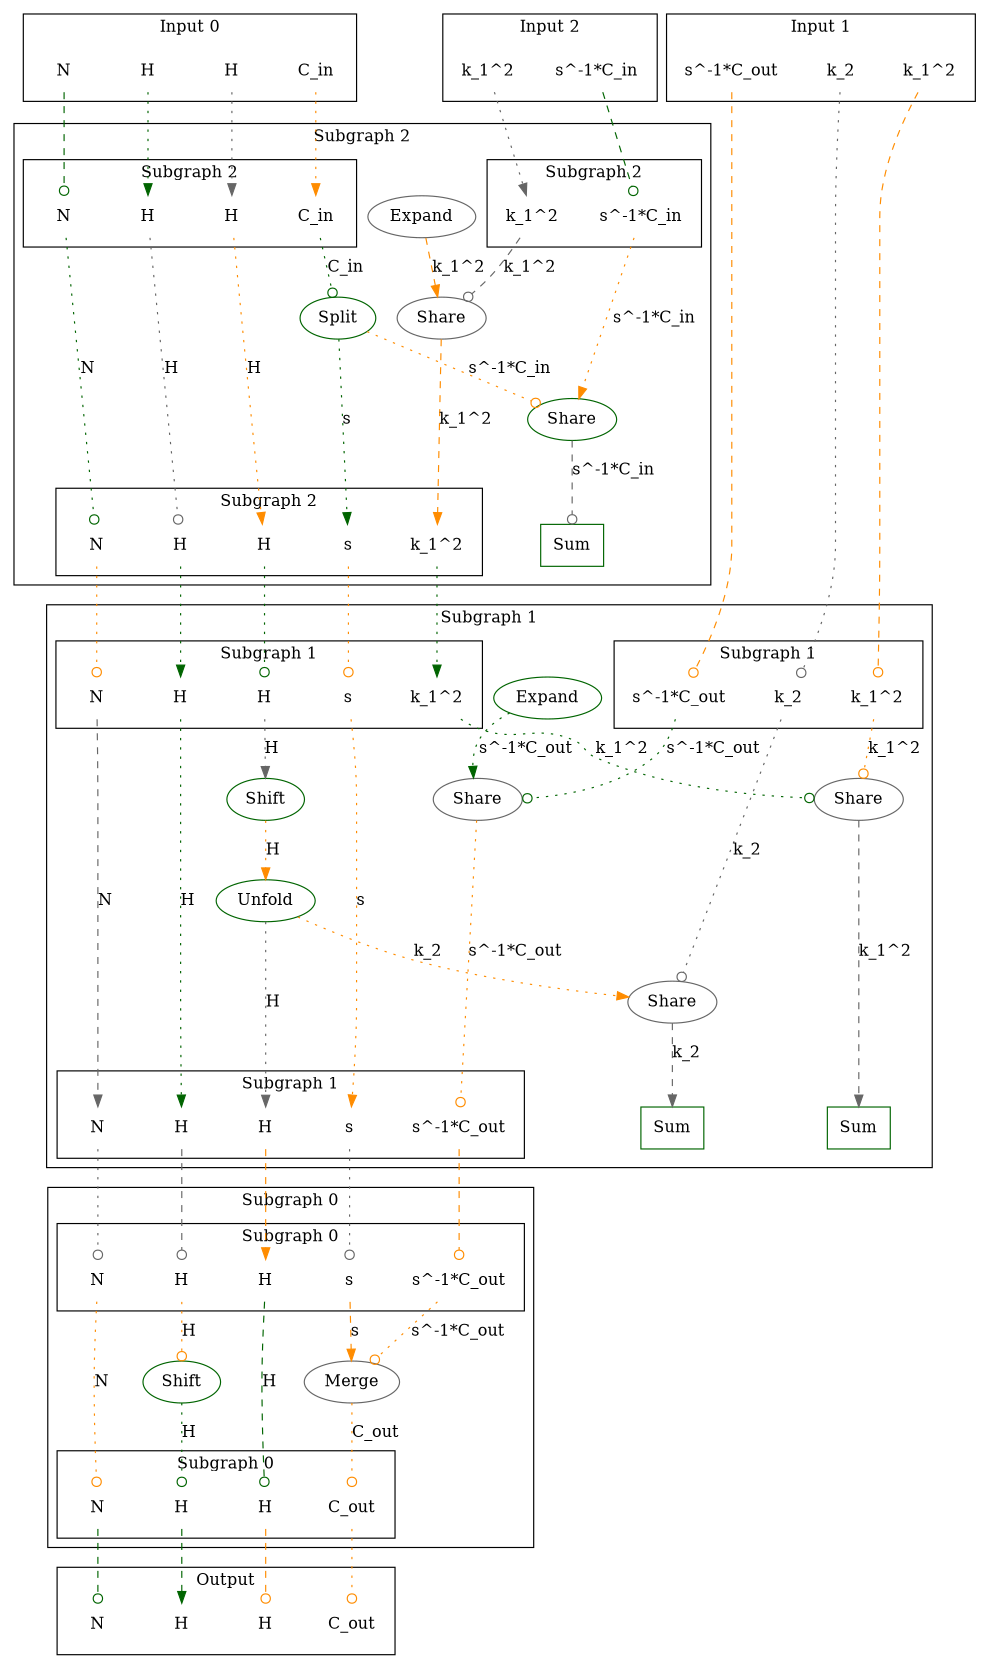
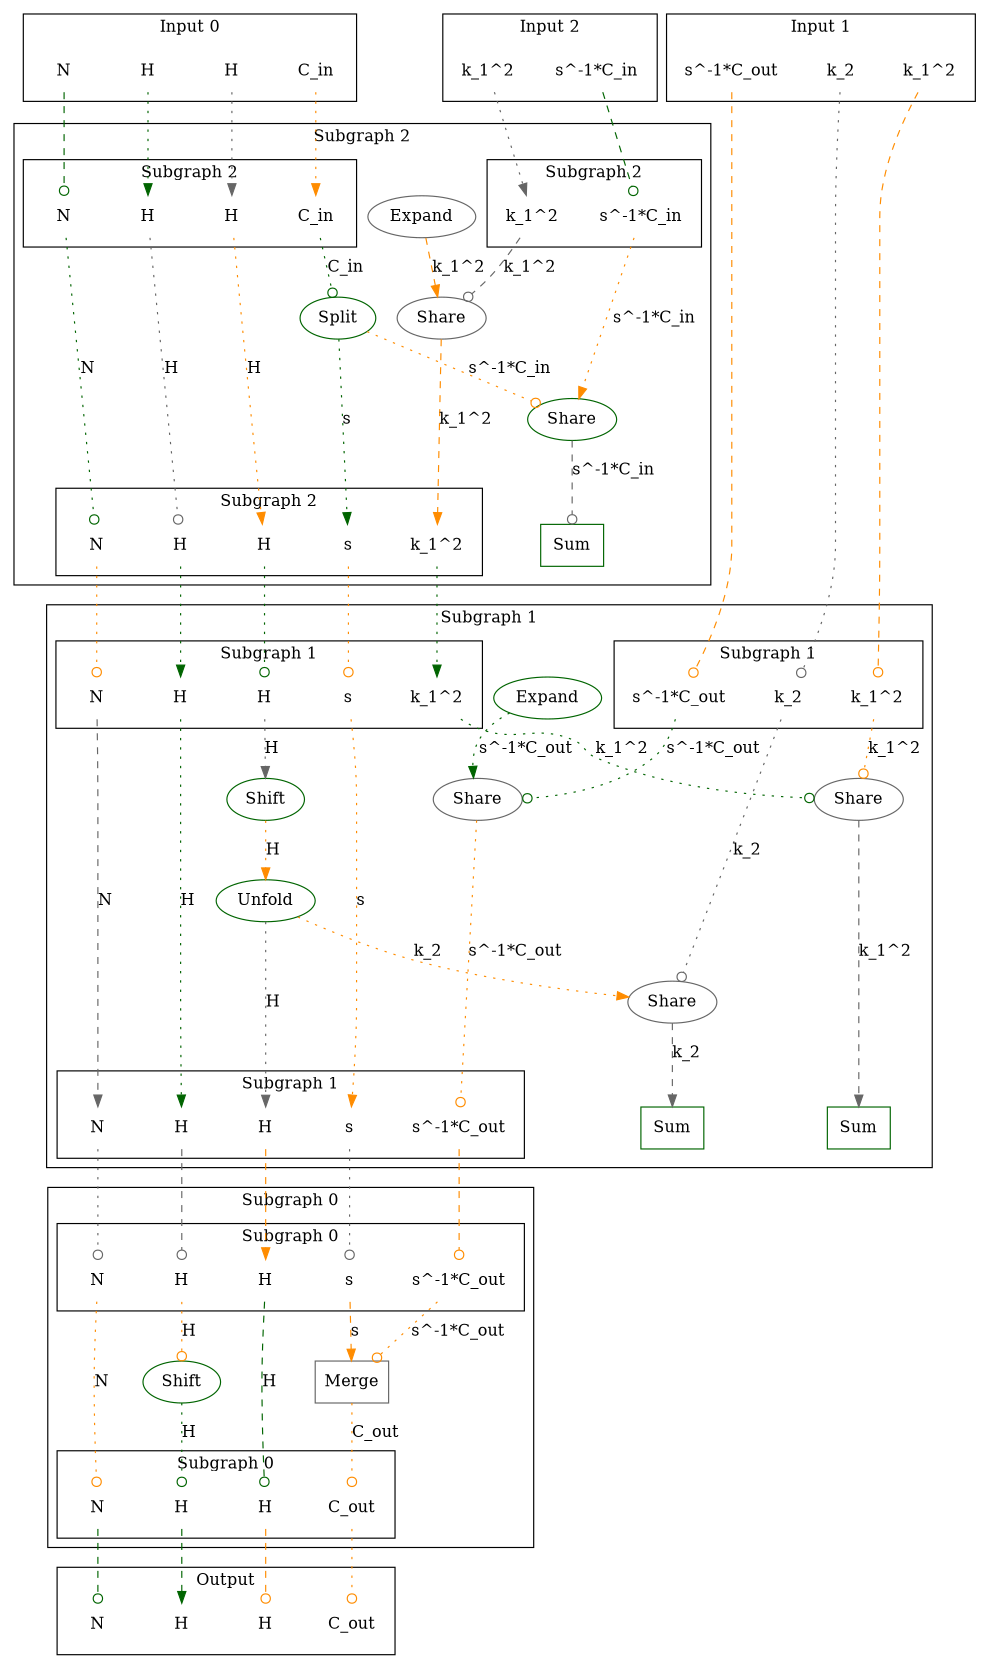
node "Merge": shape ellipse -> box
